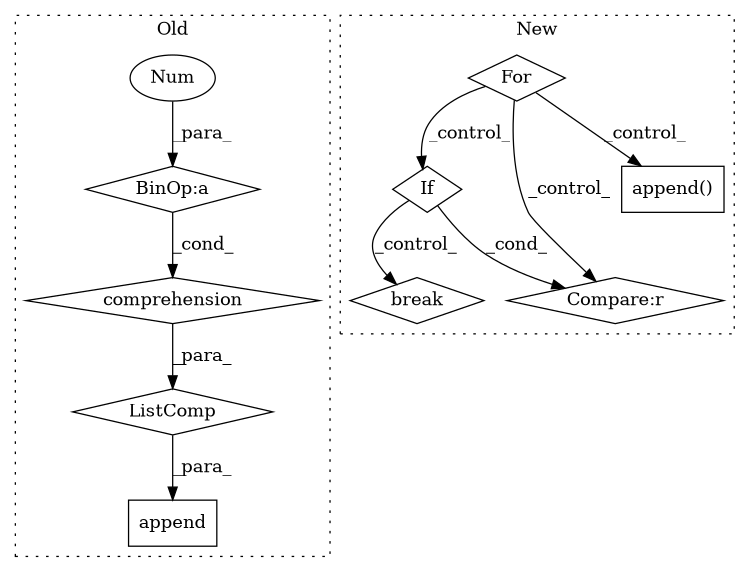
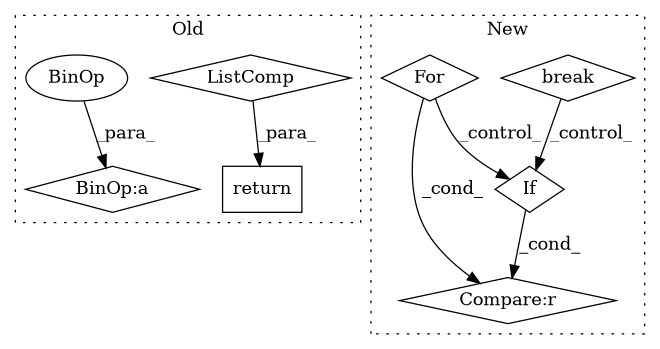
node "Num": label "Num" -> "BinOp"
edge "For" -> "Compare:r": label "_control_" -> "_cond_"
node "append()": removed
edge "If" -> "break": reversed
node "comprehension": removed
node "append": label "append" -> "return"
